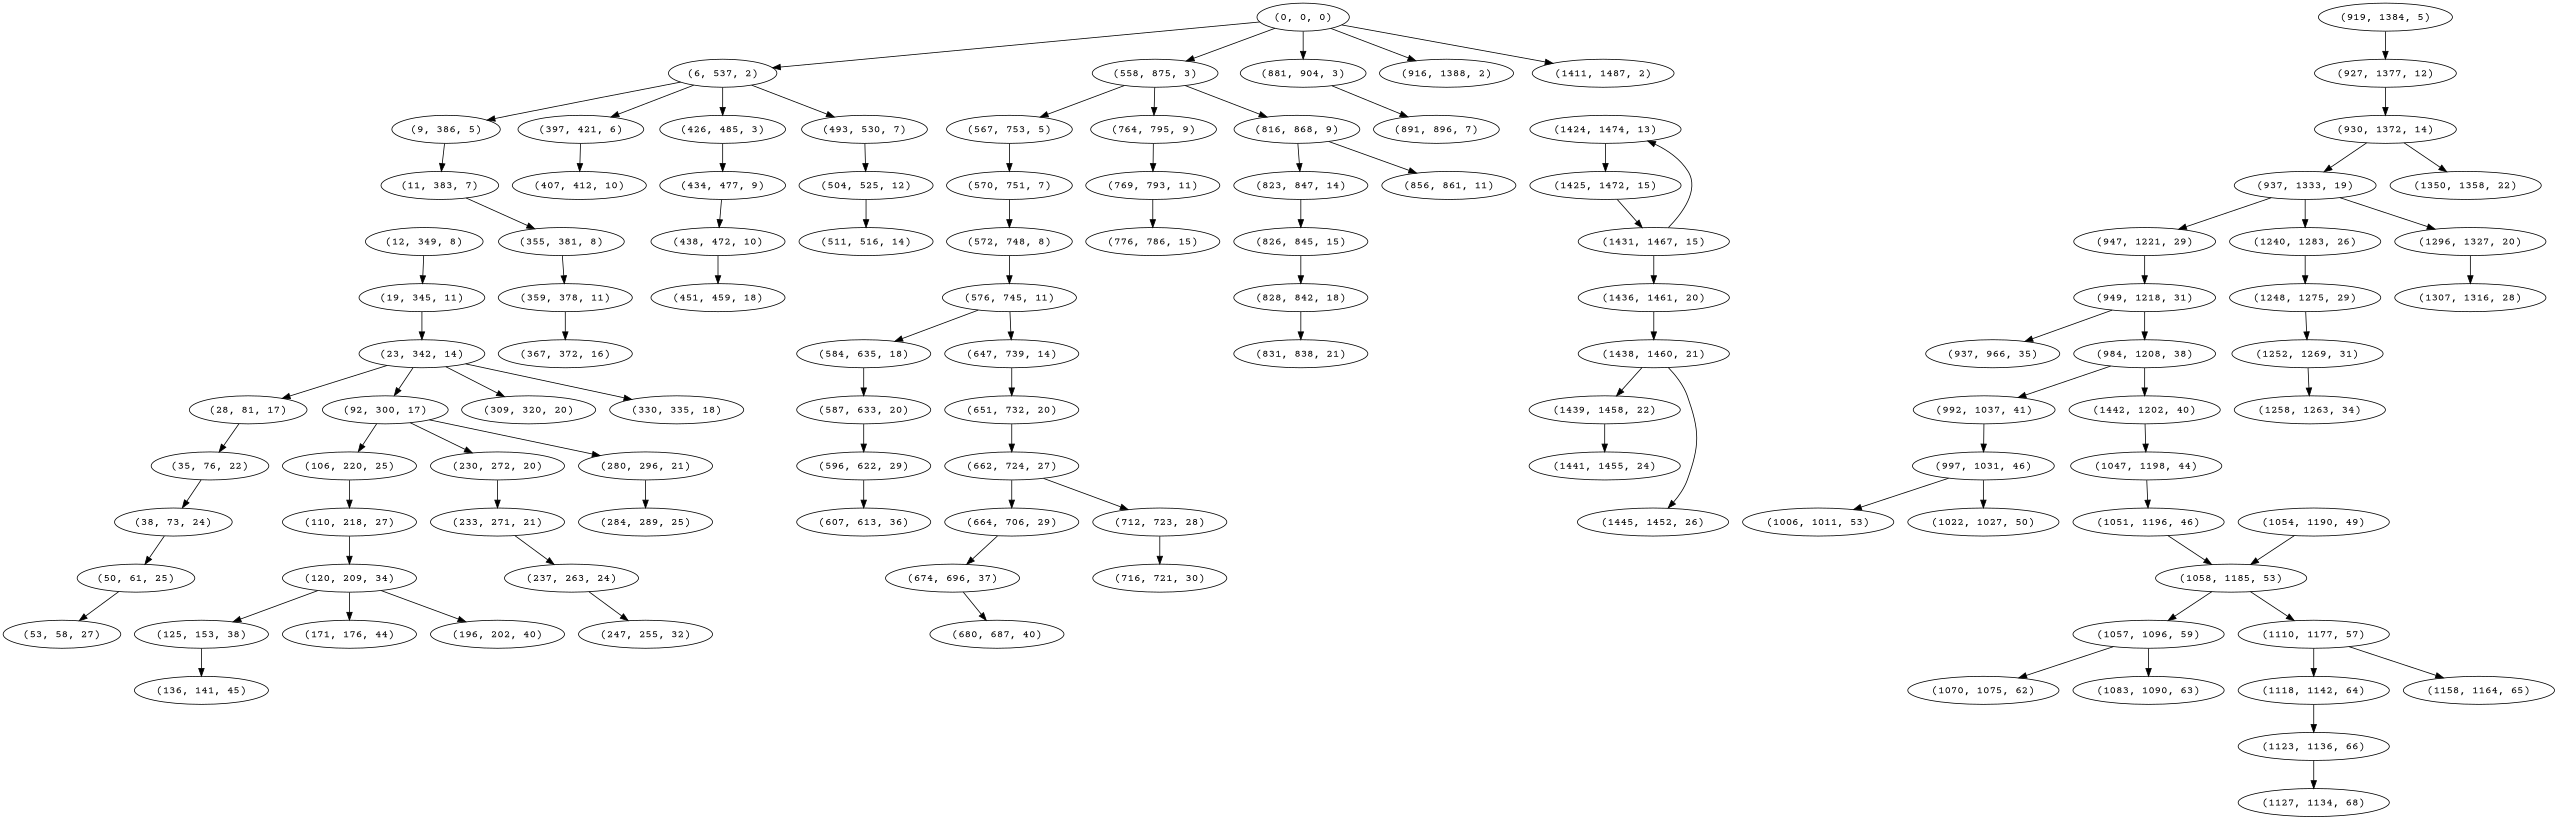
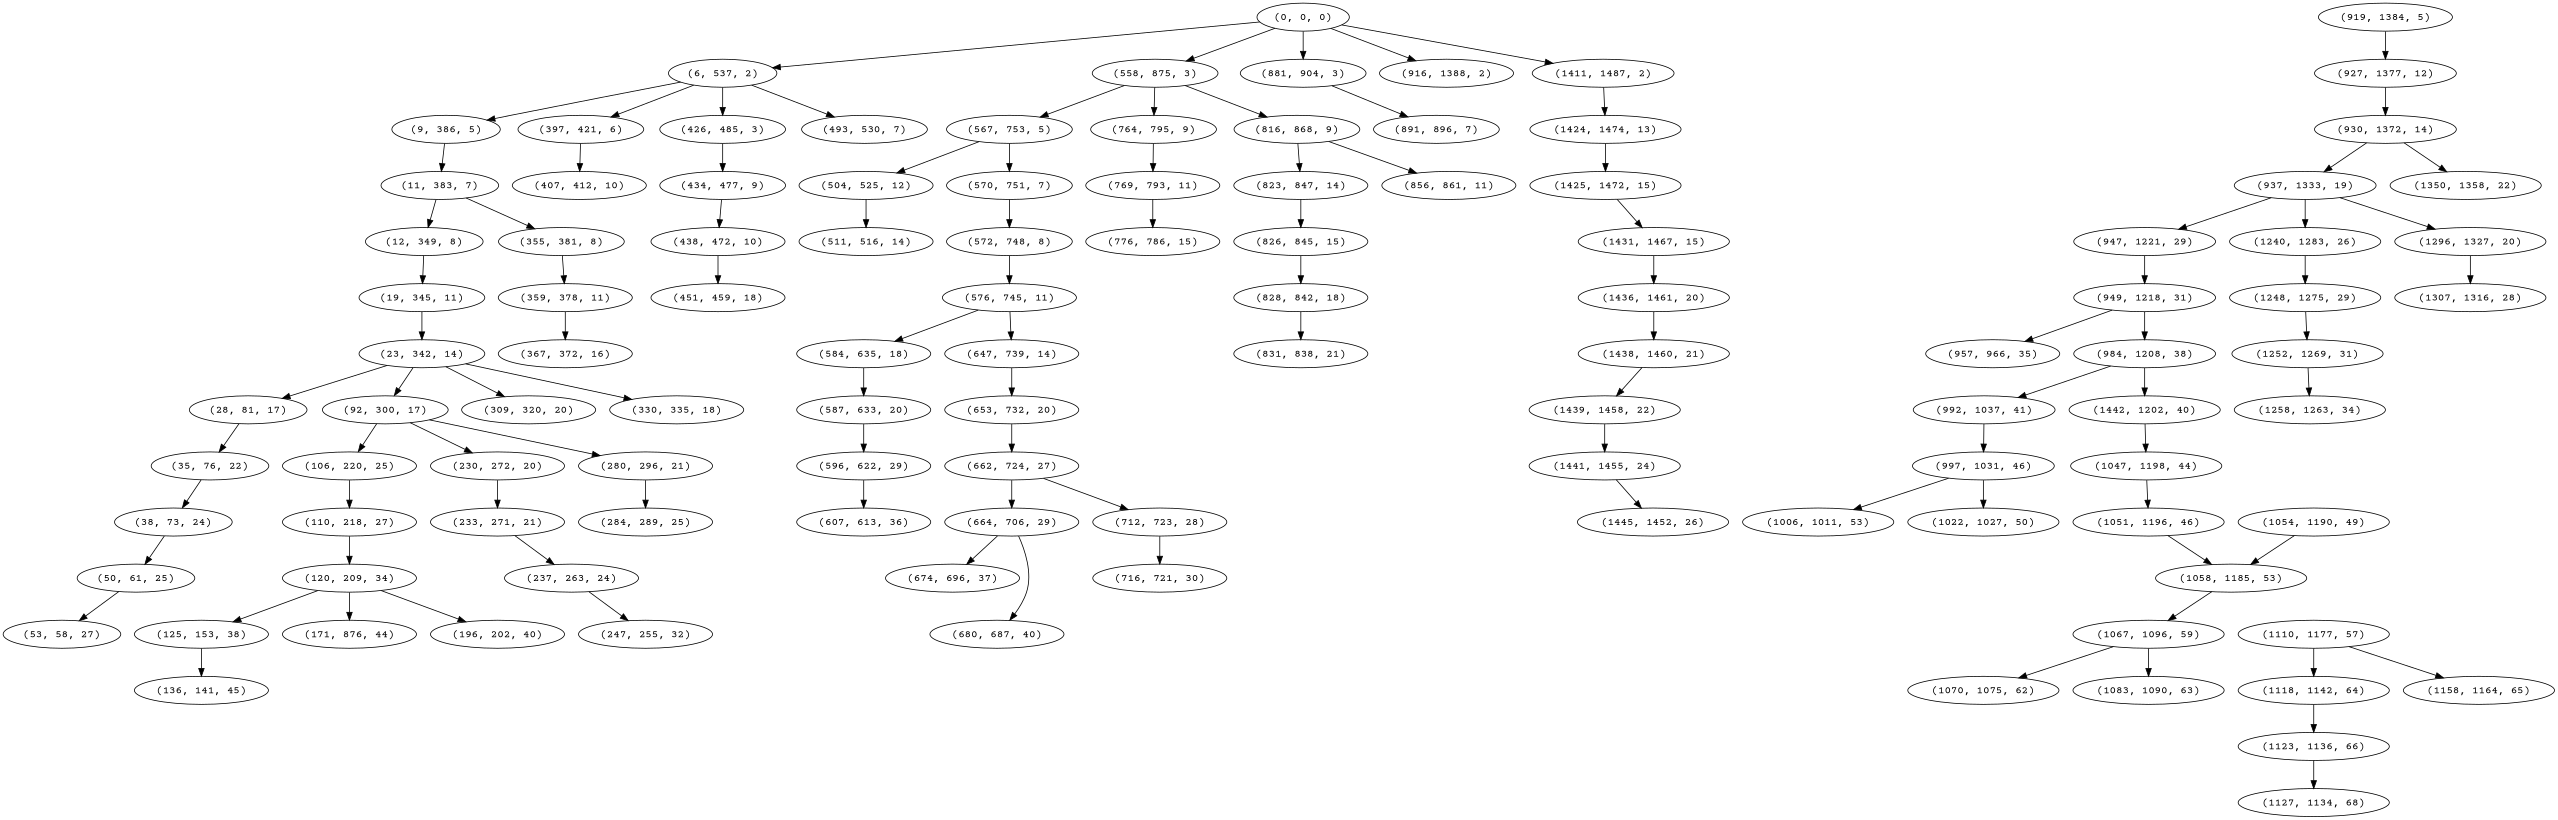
edge "(493, 530, 7)" -> "(504, 525, 12)": now "(567, 753, 5)" -> "(504, 525, 12)"
edge "(1431, 1467, 15)" -> "(1424, 1474, 13)": now "(1411, 1487, 2)" -> "(1424, 1474, 13)"
edge "(11, 383, 7)" -> "(12, 349, 8)": added
node "(937, 966, 35)": label "(937, 966, 35)" -> "(957, 966, 35)"
node "(651, 732, 20)": label "(651, 732, 20)" -> "(653, 732, 20)"
edge "(1438, 1460, 21)" -> "(1445, 1452, 26)": now "(1441, 1455, 24)" -> "(1445, 1452, 26)"
edge "(674, 696, 37)" -> "(680, 687, 40)": now "(664, 706, 29)" -> "(680, 687, 40)"
edge "(1058, 1185, 53)" -> "(1110, 1177, 57)": removed
node "(171, 176, 44)": label "(171, 176, 44)" -> "(171, 876, 44)"
node "(1057, 1096, 59)": label "(1057, 1096, 59)" -> "(1067, 1096, 59)"
